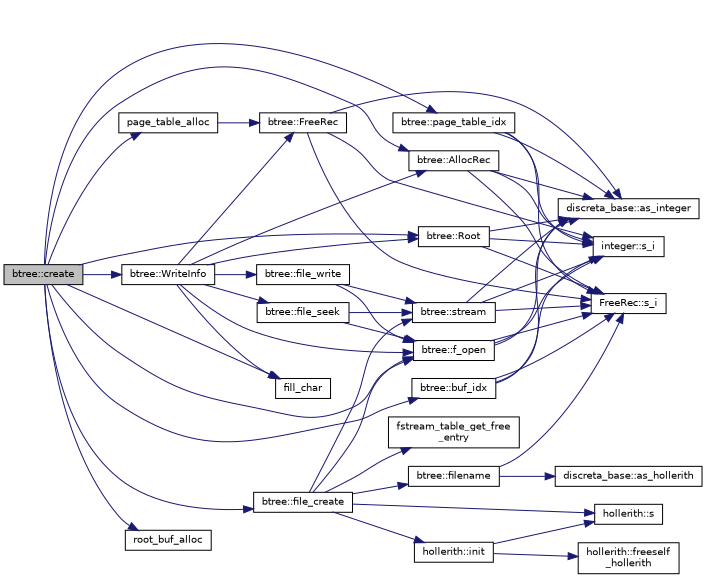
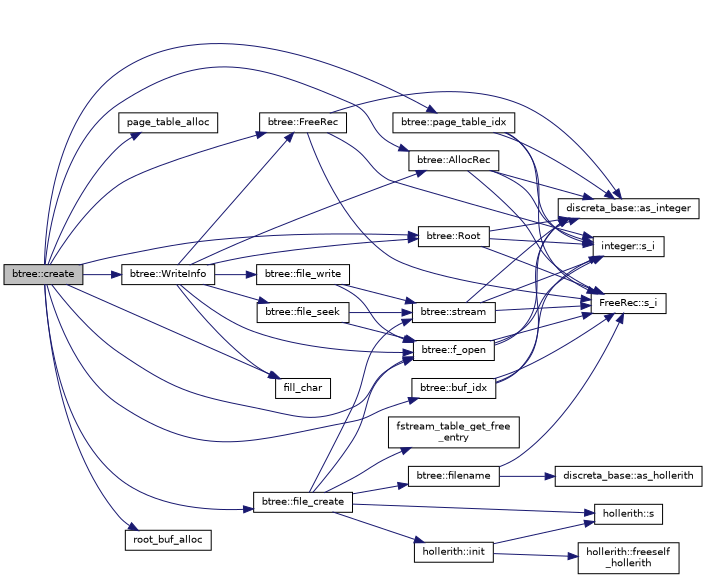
edge "page_table_alloc" -> "btree::FreeRec": now "btree::create" -> "btree::FreeRec"
